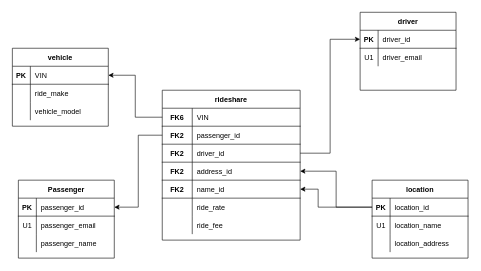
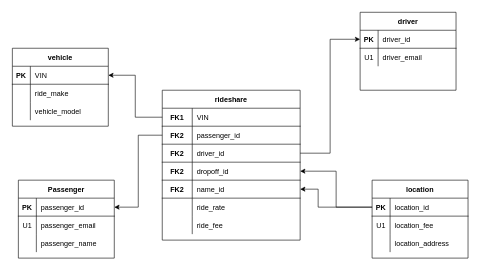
node "FK6": label "FK6" -> "FK1"
node "address_id": label "address_id" -> "dropoff_id"
node "location_name": label "location_name" -> "location_fee"
